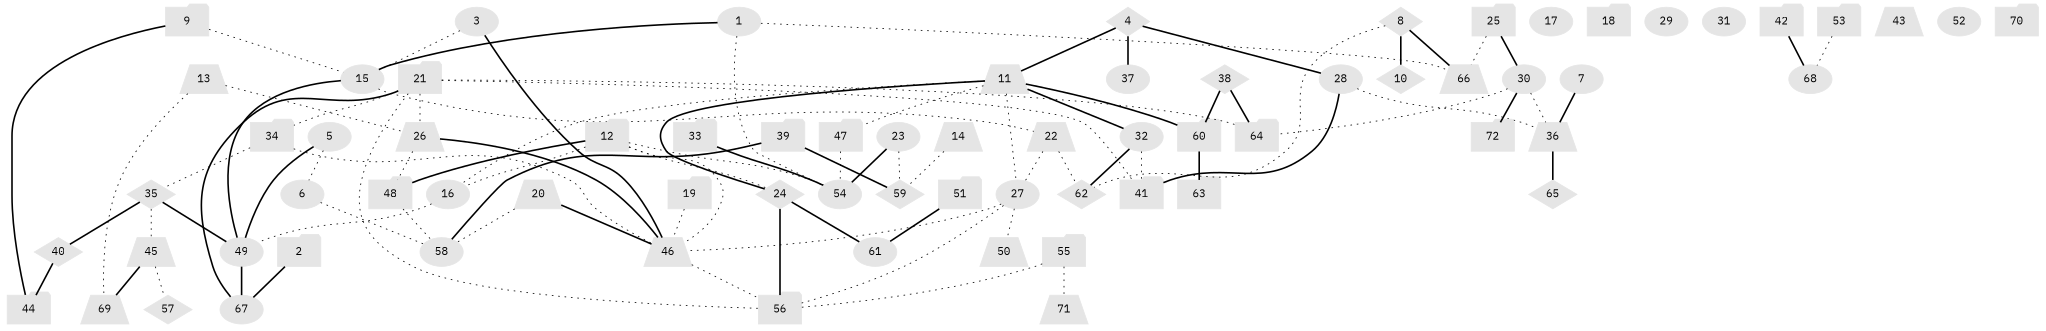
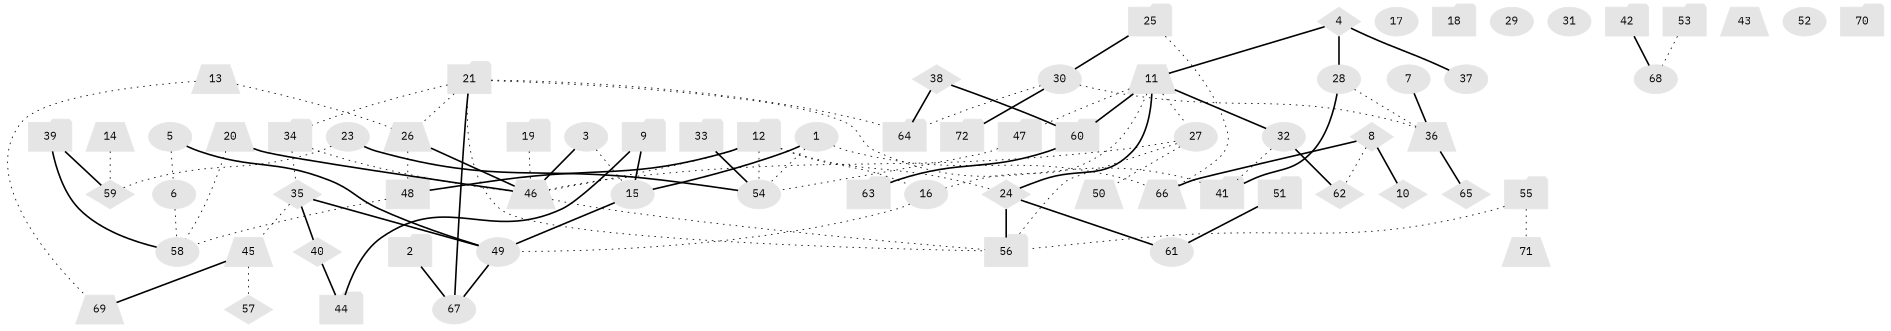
edge "9" -- "15": style dotted -> bold
node "22": removed
